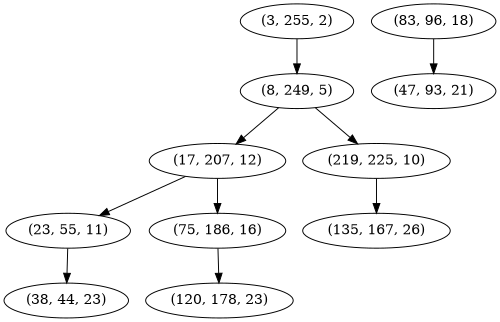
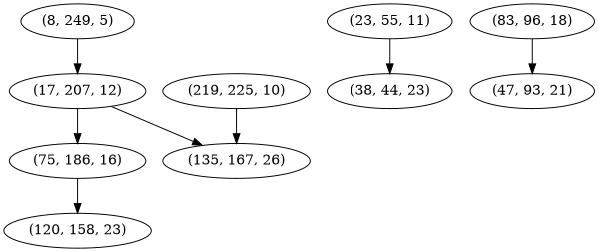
node "(3, 255, 2)": removed
edge "(8, 249, 5)" -> "(219, 225, 10)": removed
edge "(17, 207, 12)" -> "(23, 55, 11)": now "(17, 207, 12)" -> "(135, 167, 26)"
node "(120, 178, 23)": label "(120, 178, 23)" -> "(120, 158, 23)"
